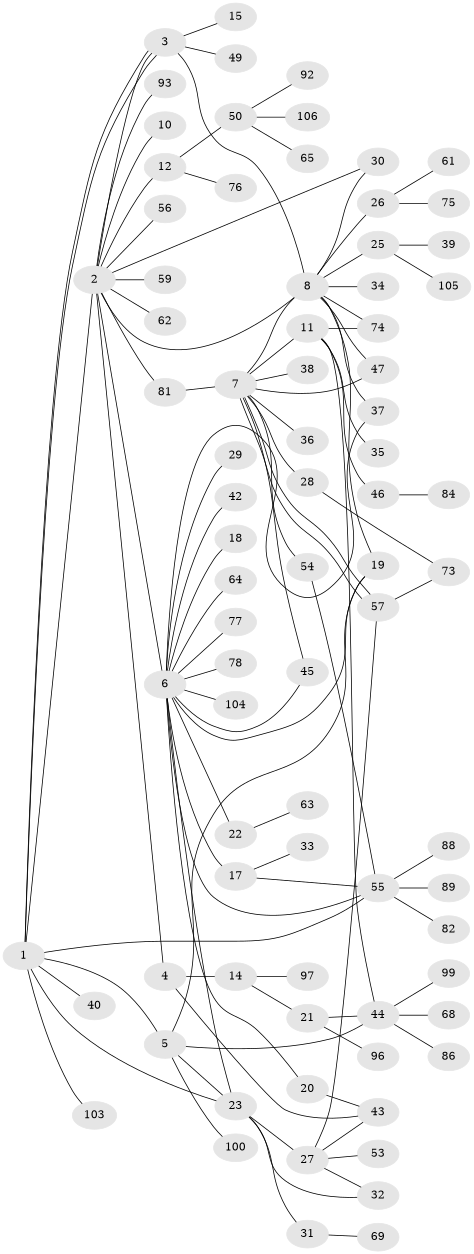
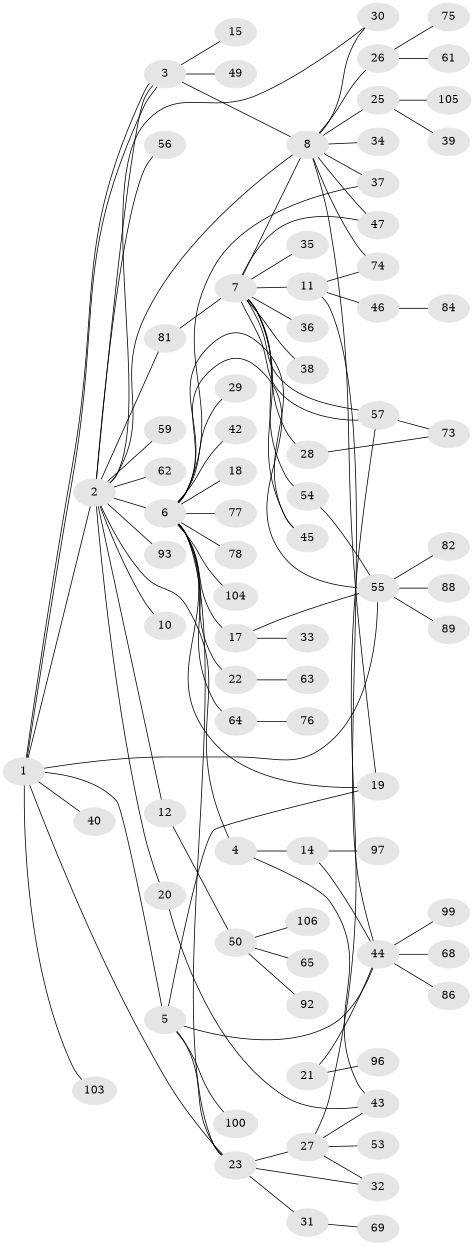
edge "12" -- "76": now "64" -- "76"
edge "11" -- "35": now "7" -- "35"
edge "6" -- "20": now "2" -- "20"
edge "14" -- "21": now "14" -- "44"
